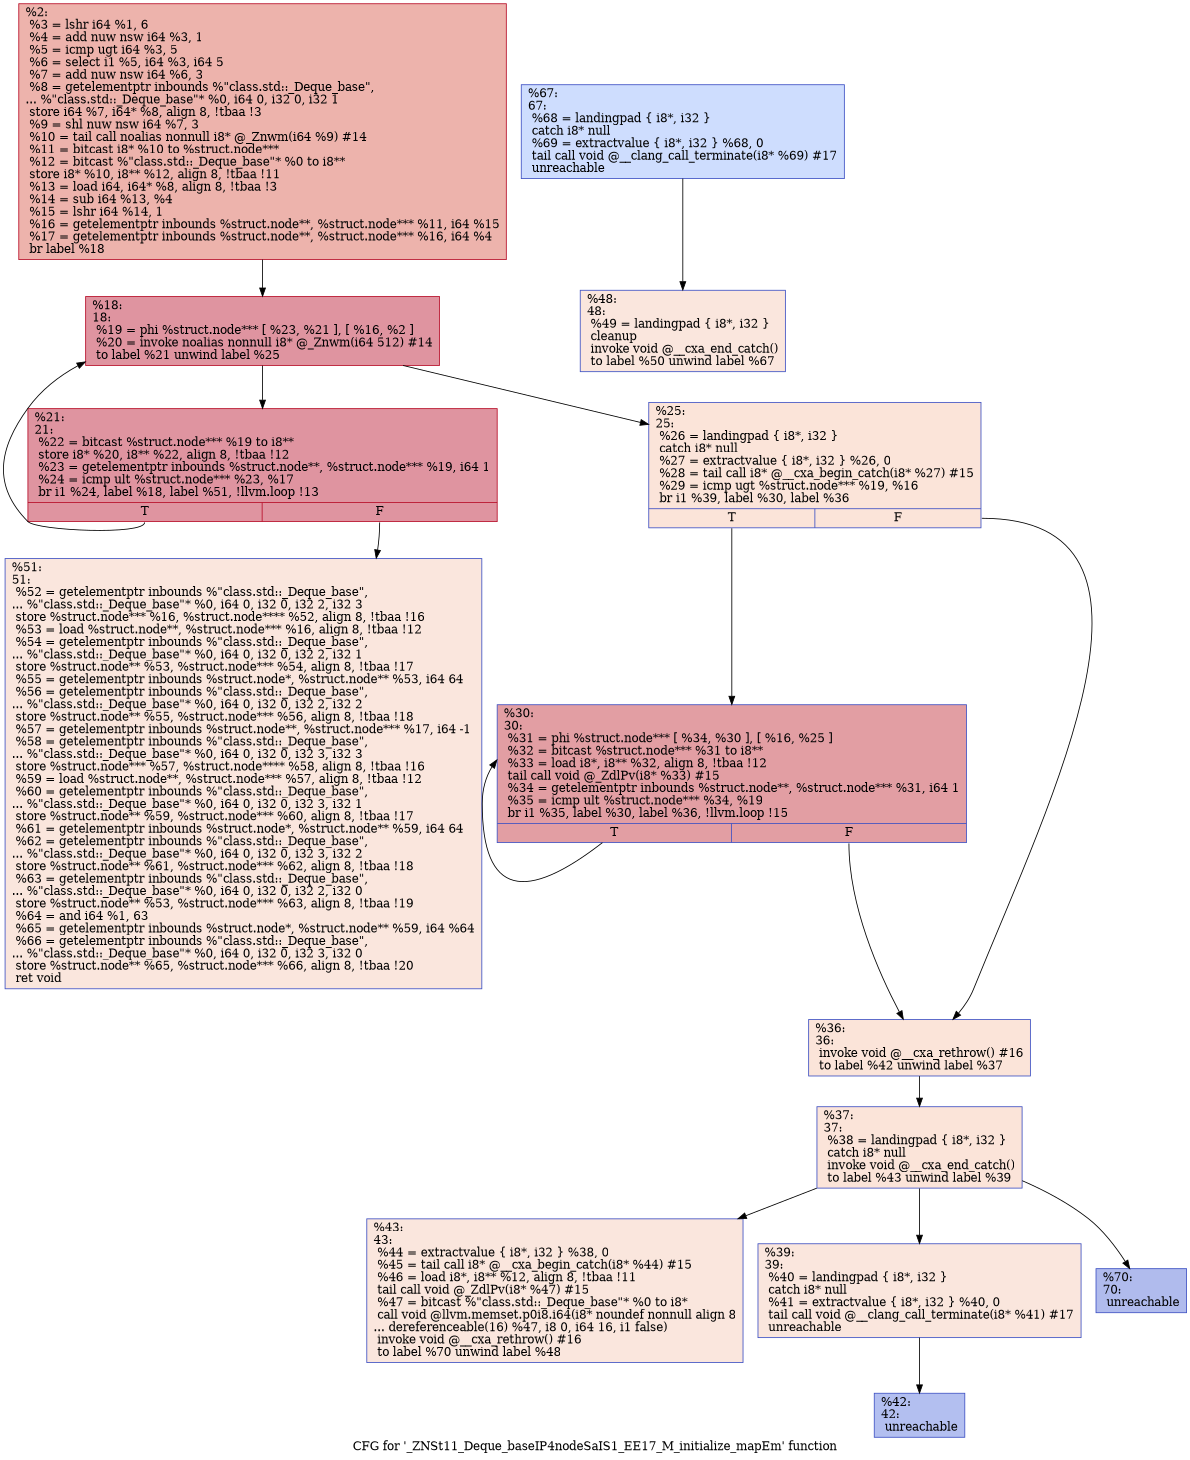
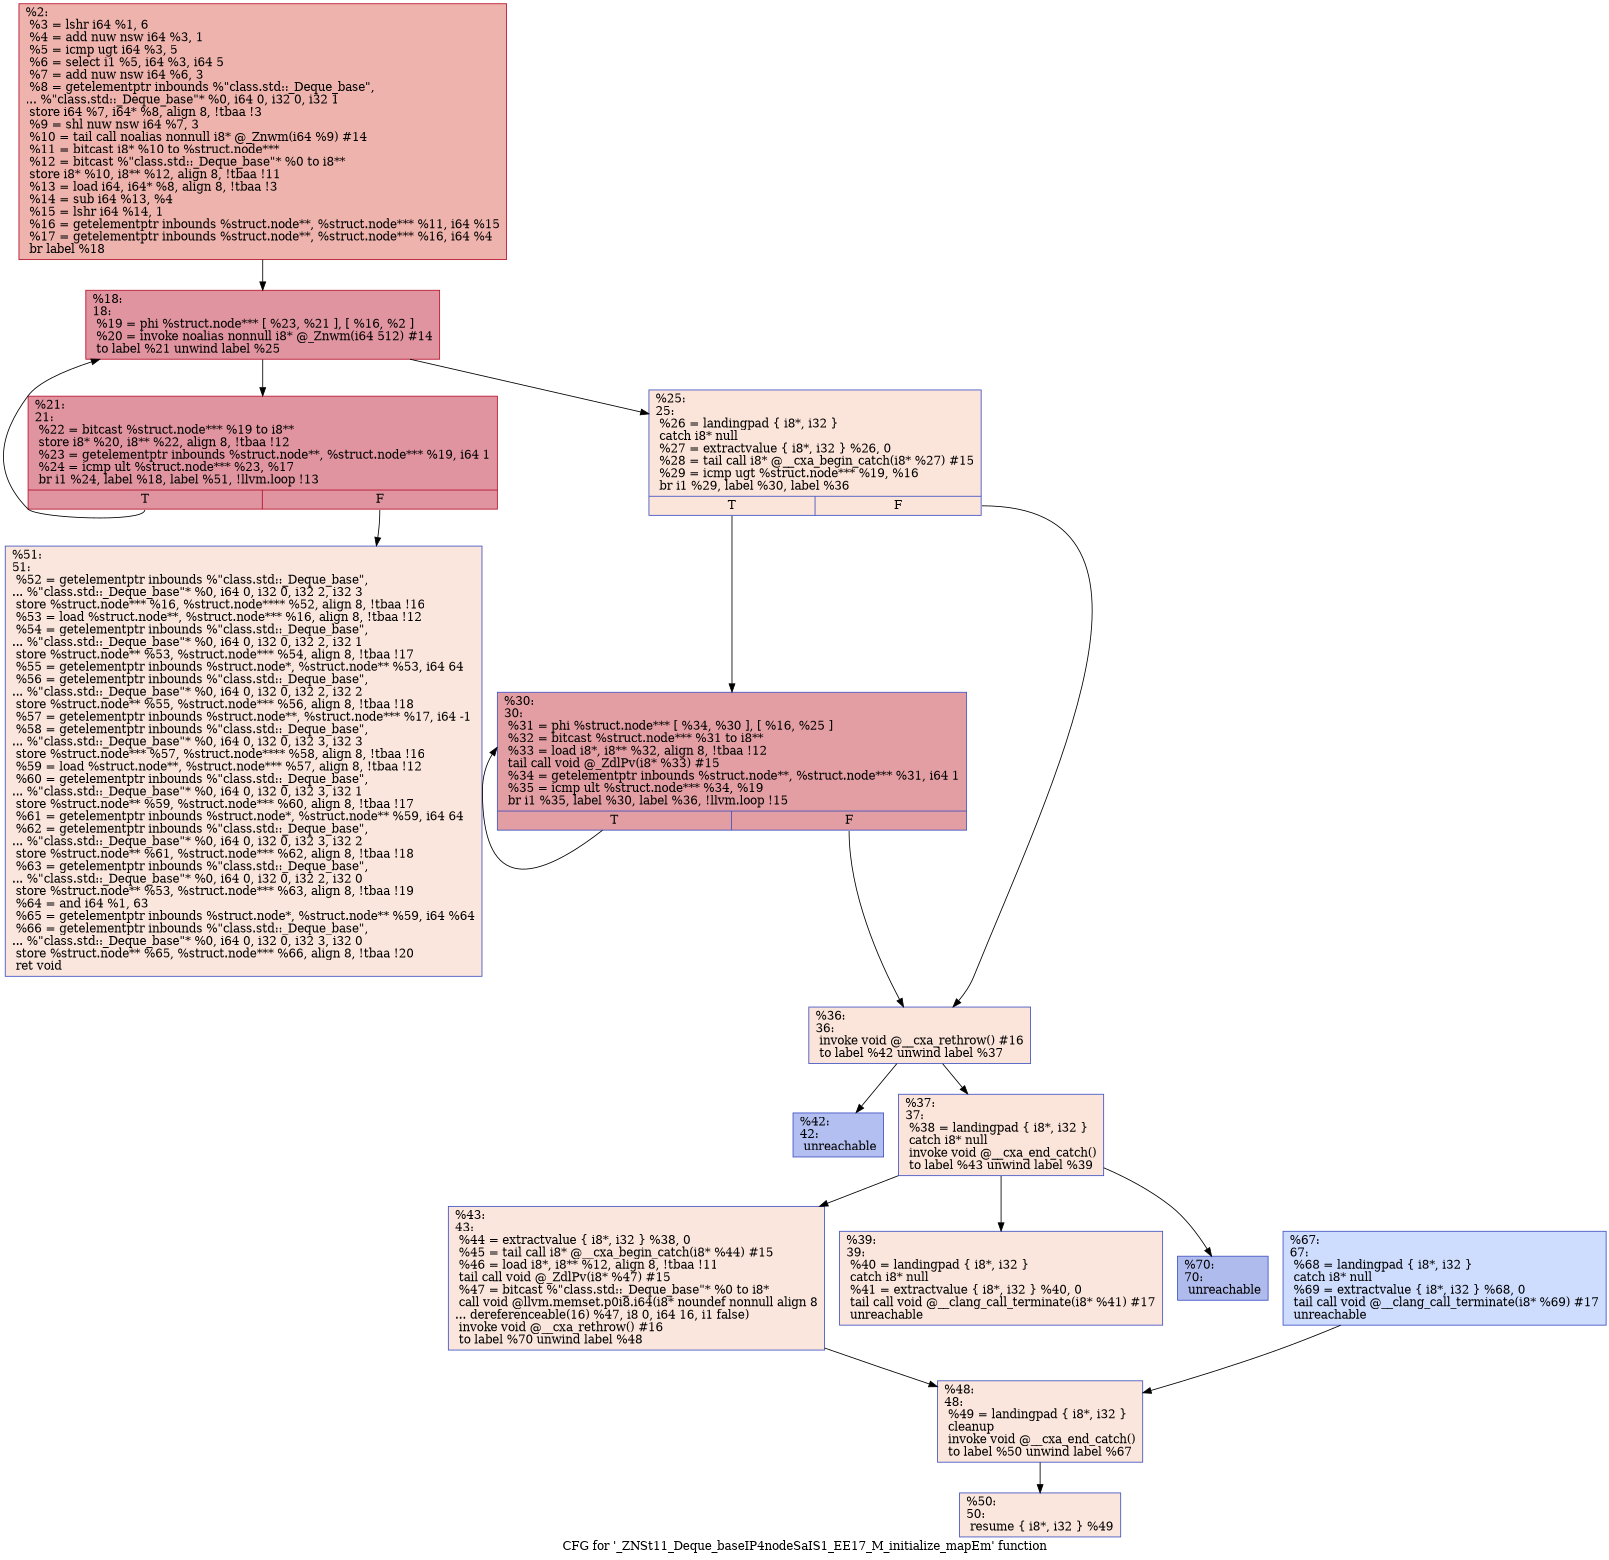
node "%25:": text "br i1 %39, label %30, label %36" -> "br i1 %29, label %30, label %36"
edge "%39:" -> "%42:": now "%36:" -> "%42:"
edge "%43:" -> "%48:": added
node "%50:": added
